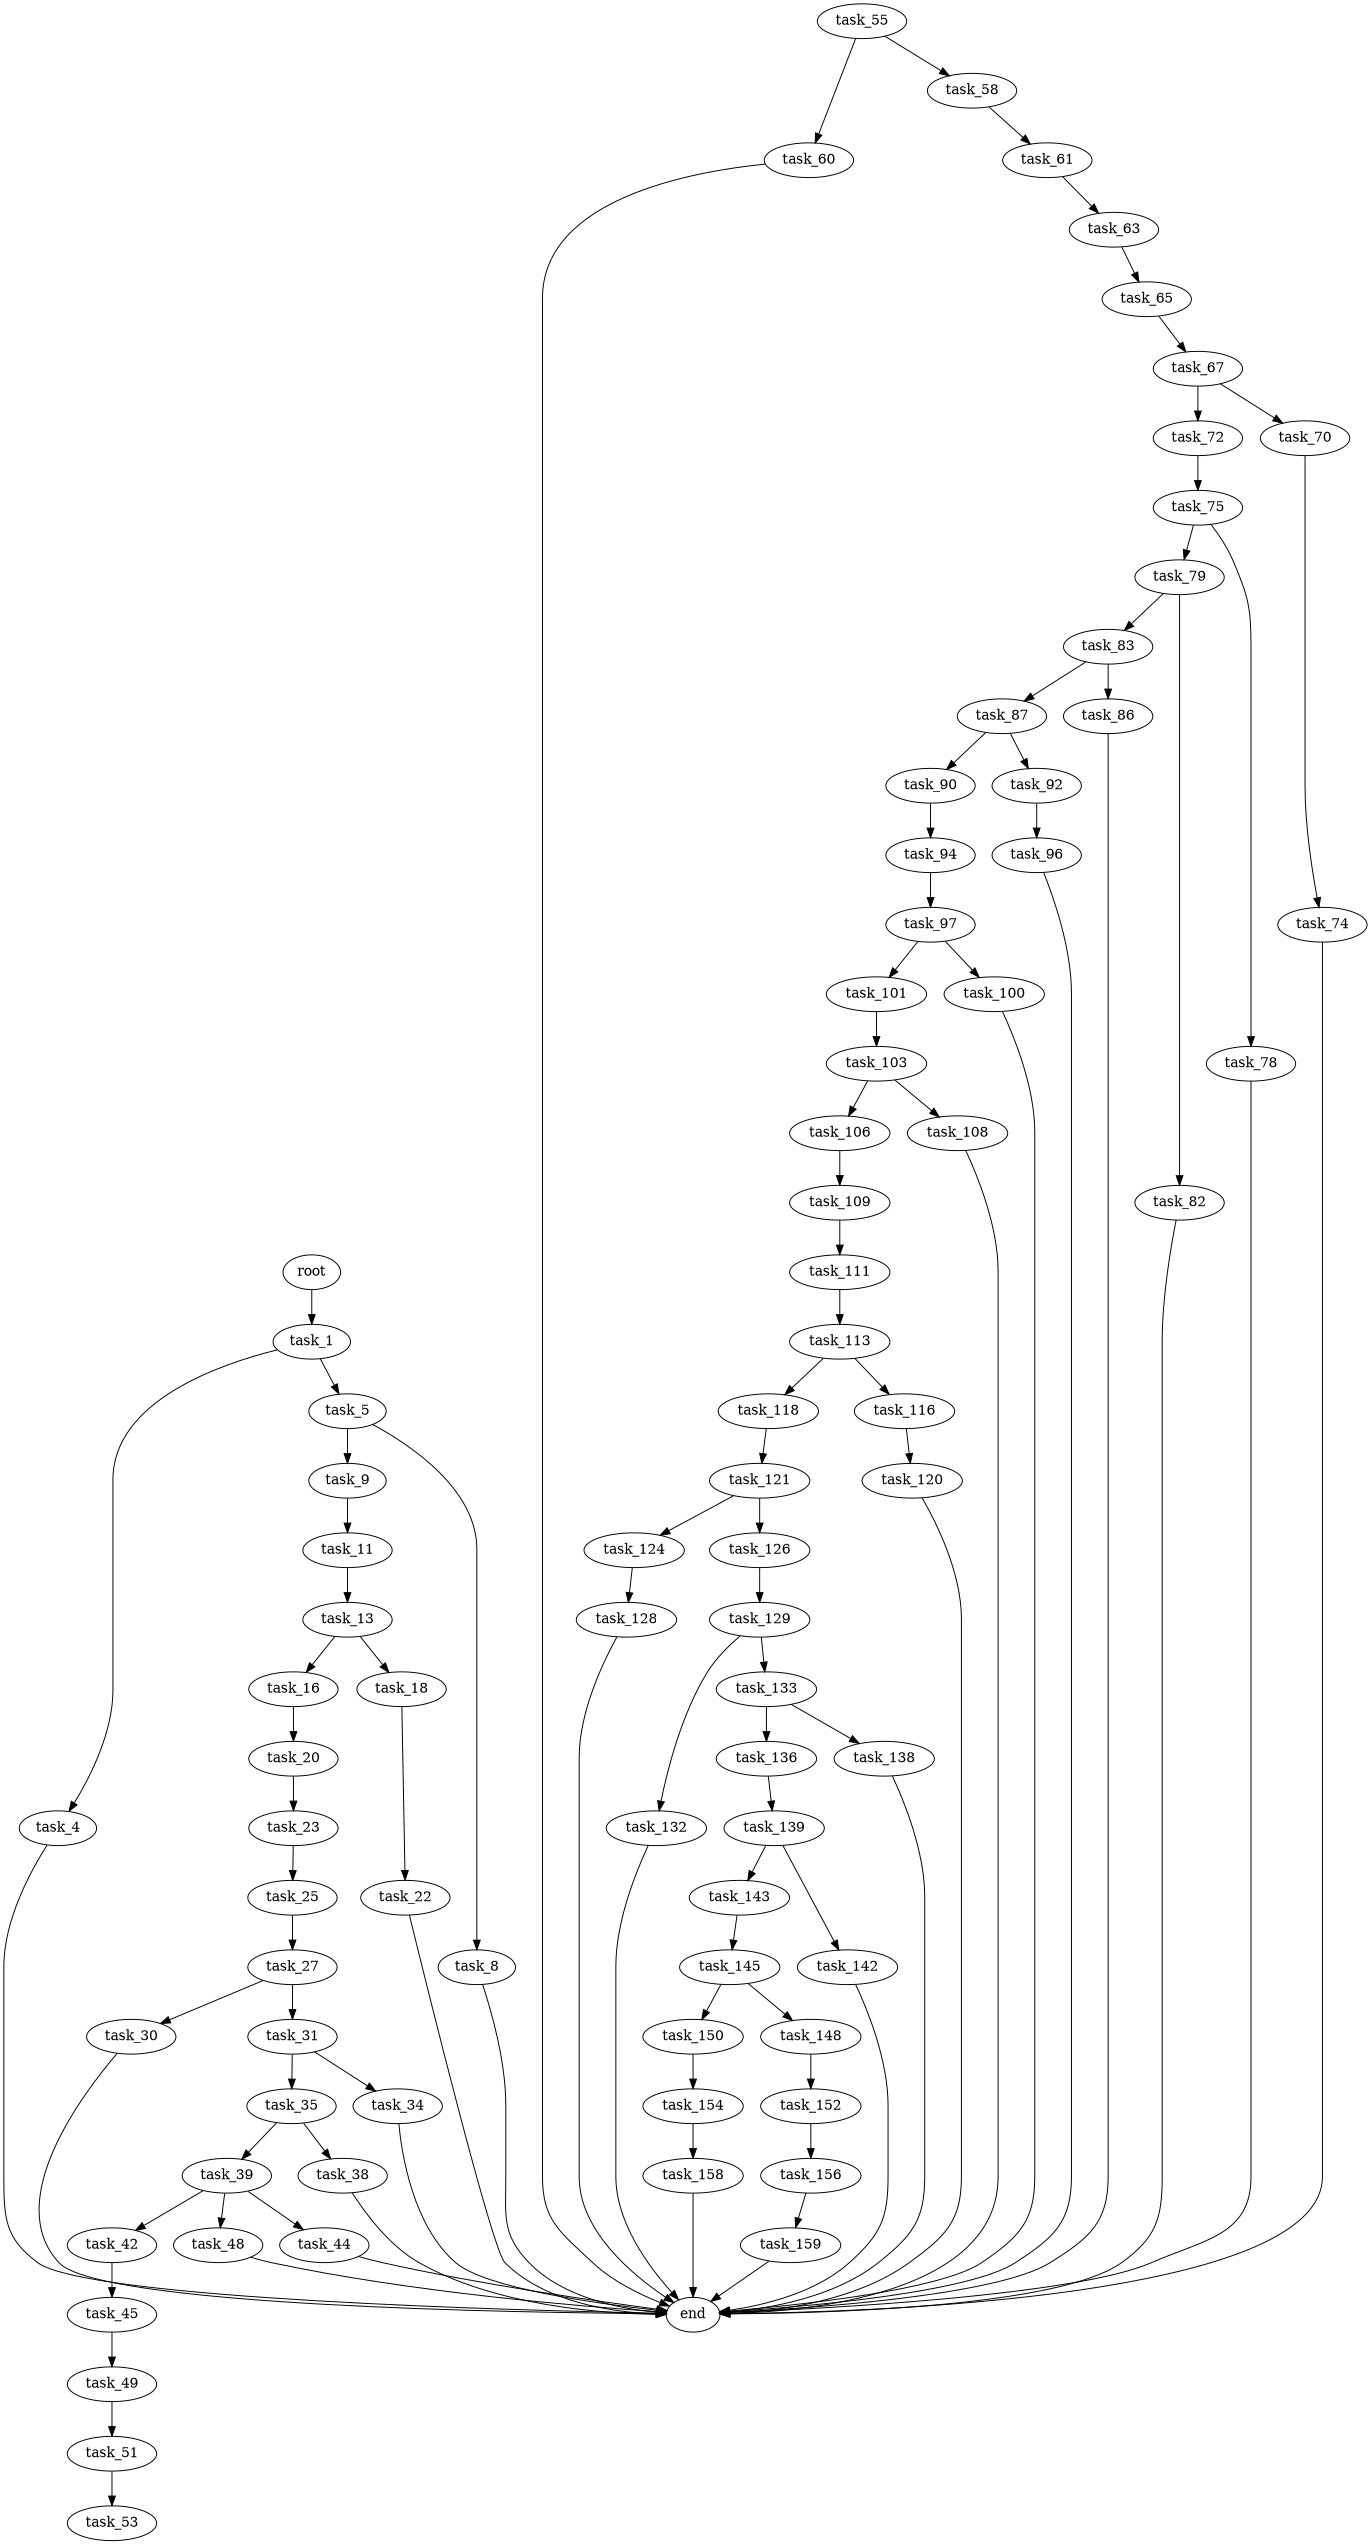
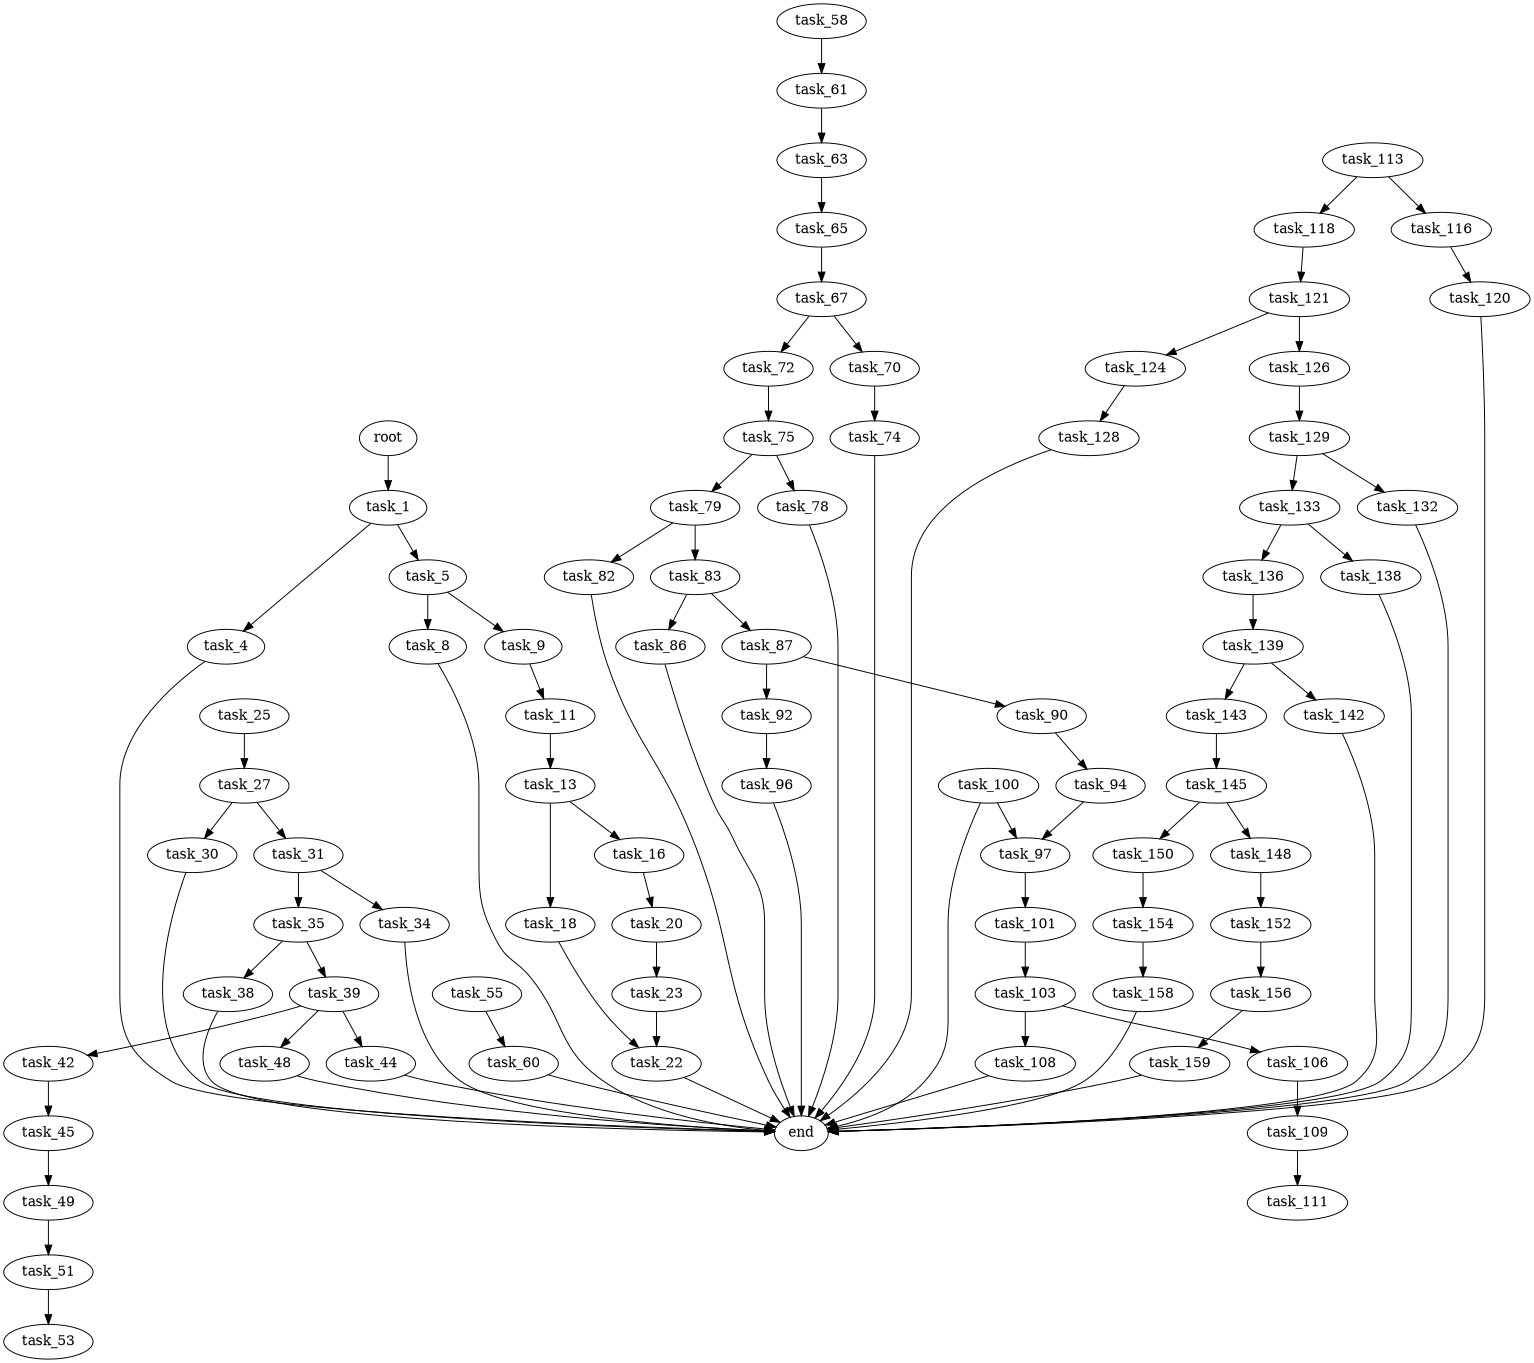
edge "task_55" -> "task_58": removed
edge "task_97" -> "task_100": reversed
edge "task_111" -> "task_113": removed
edge "task_23" -> "task_25": now "task_23" -> "task_22"
